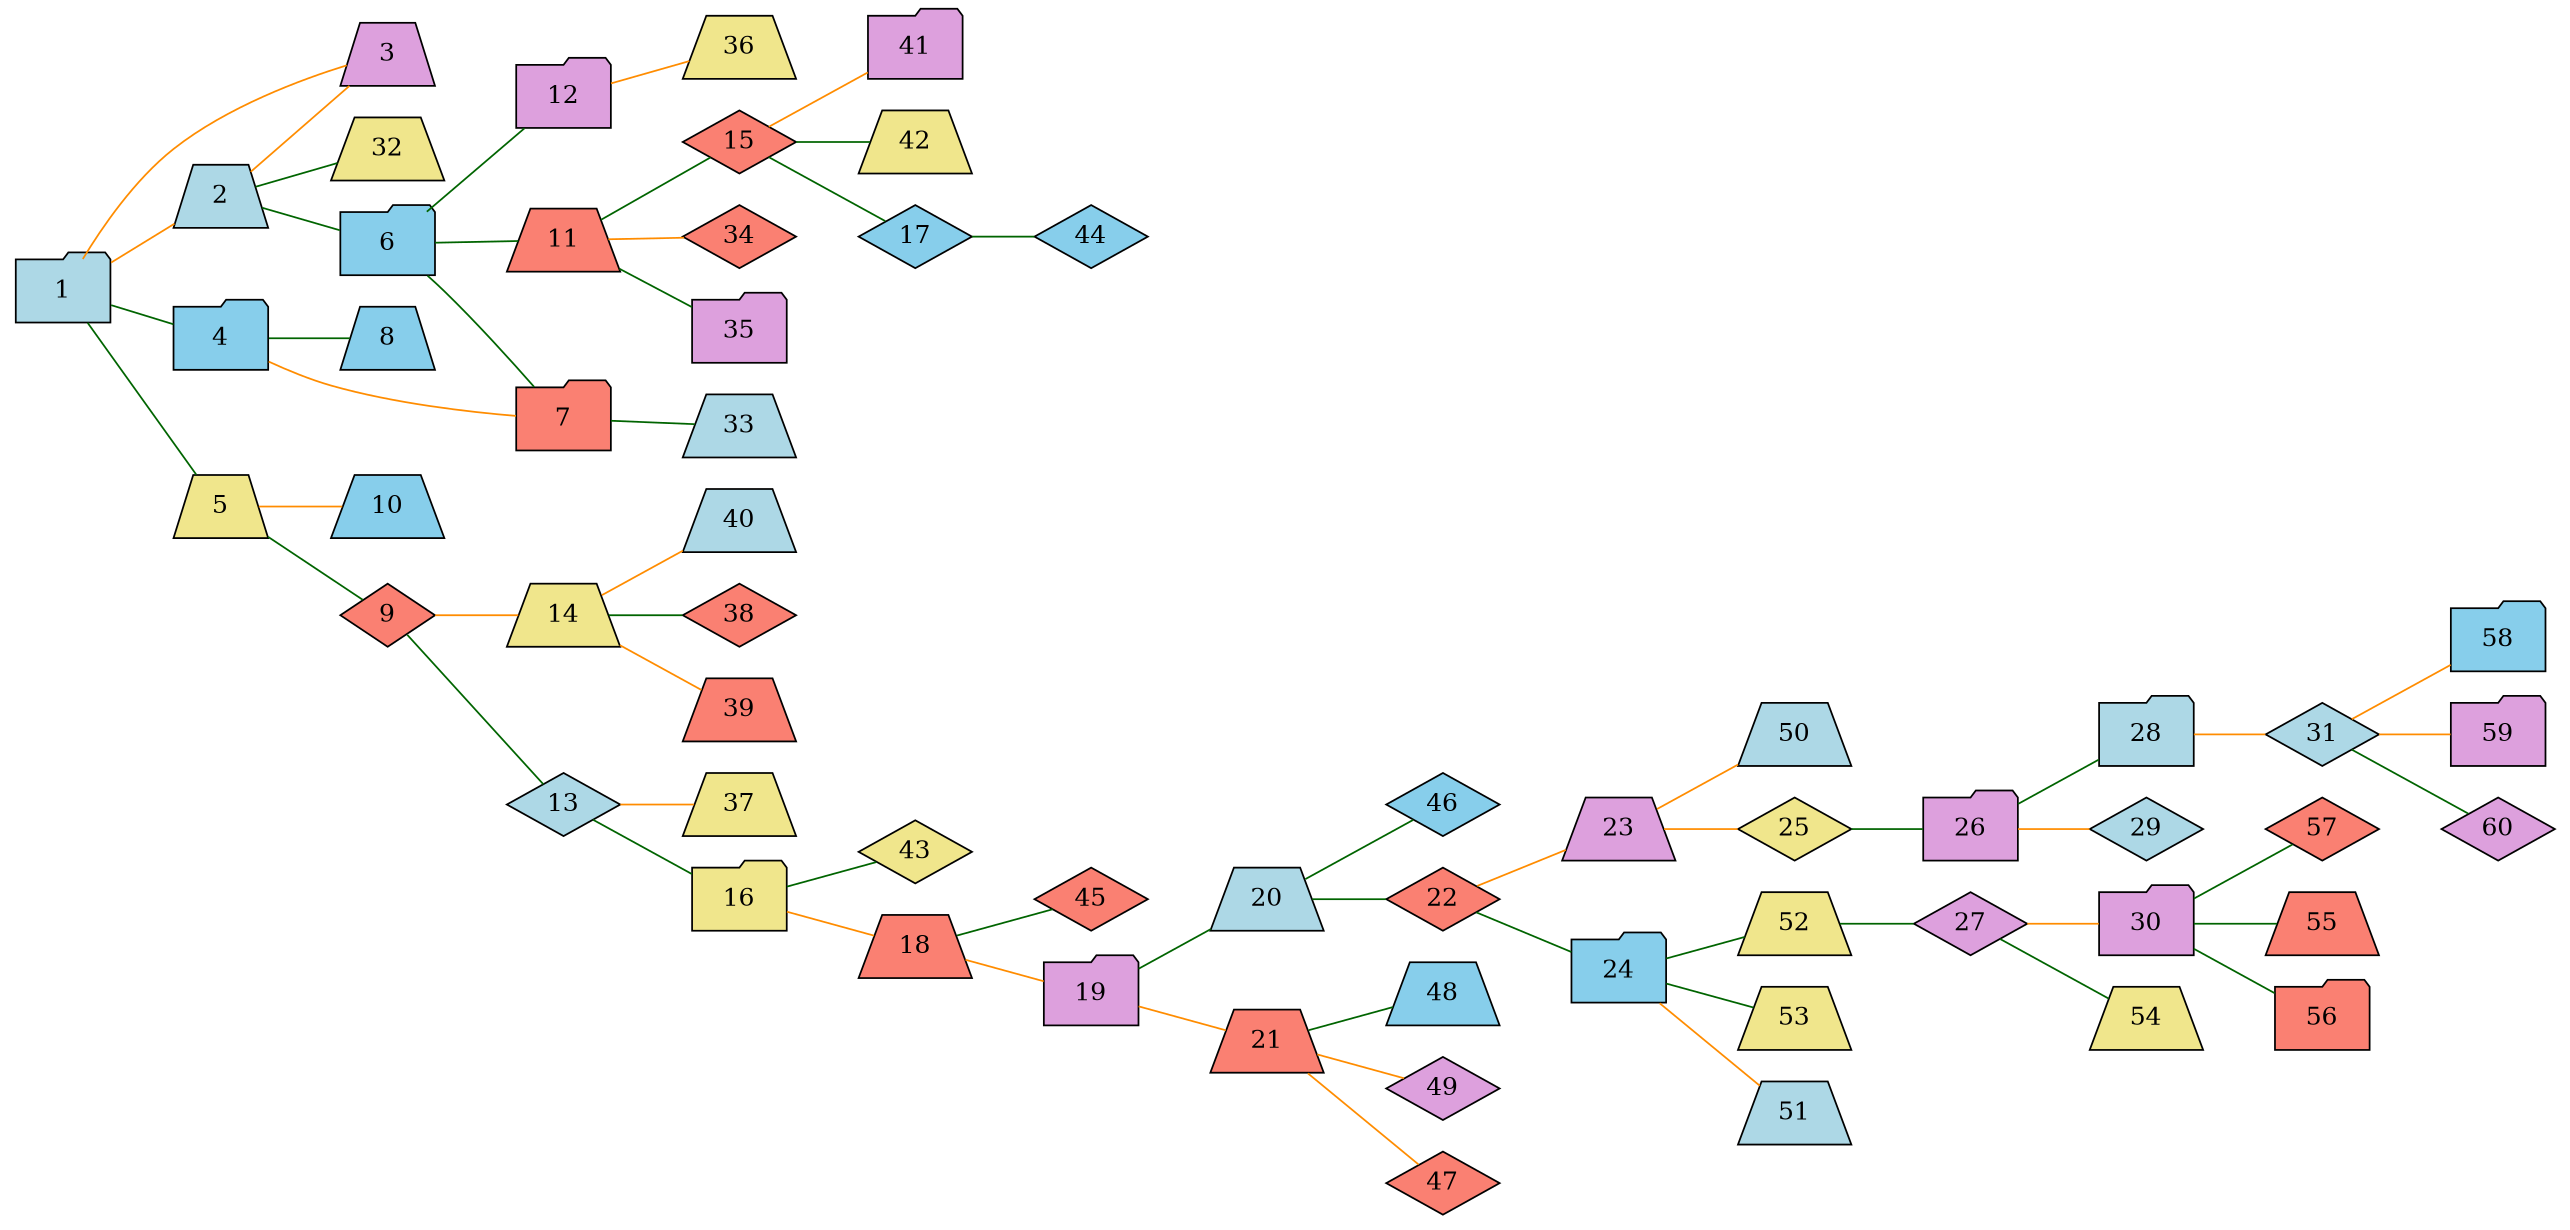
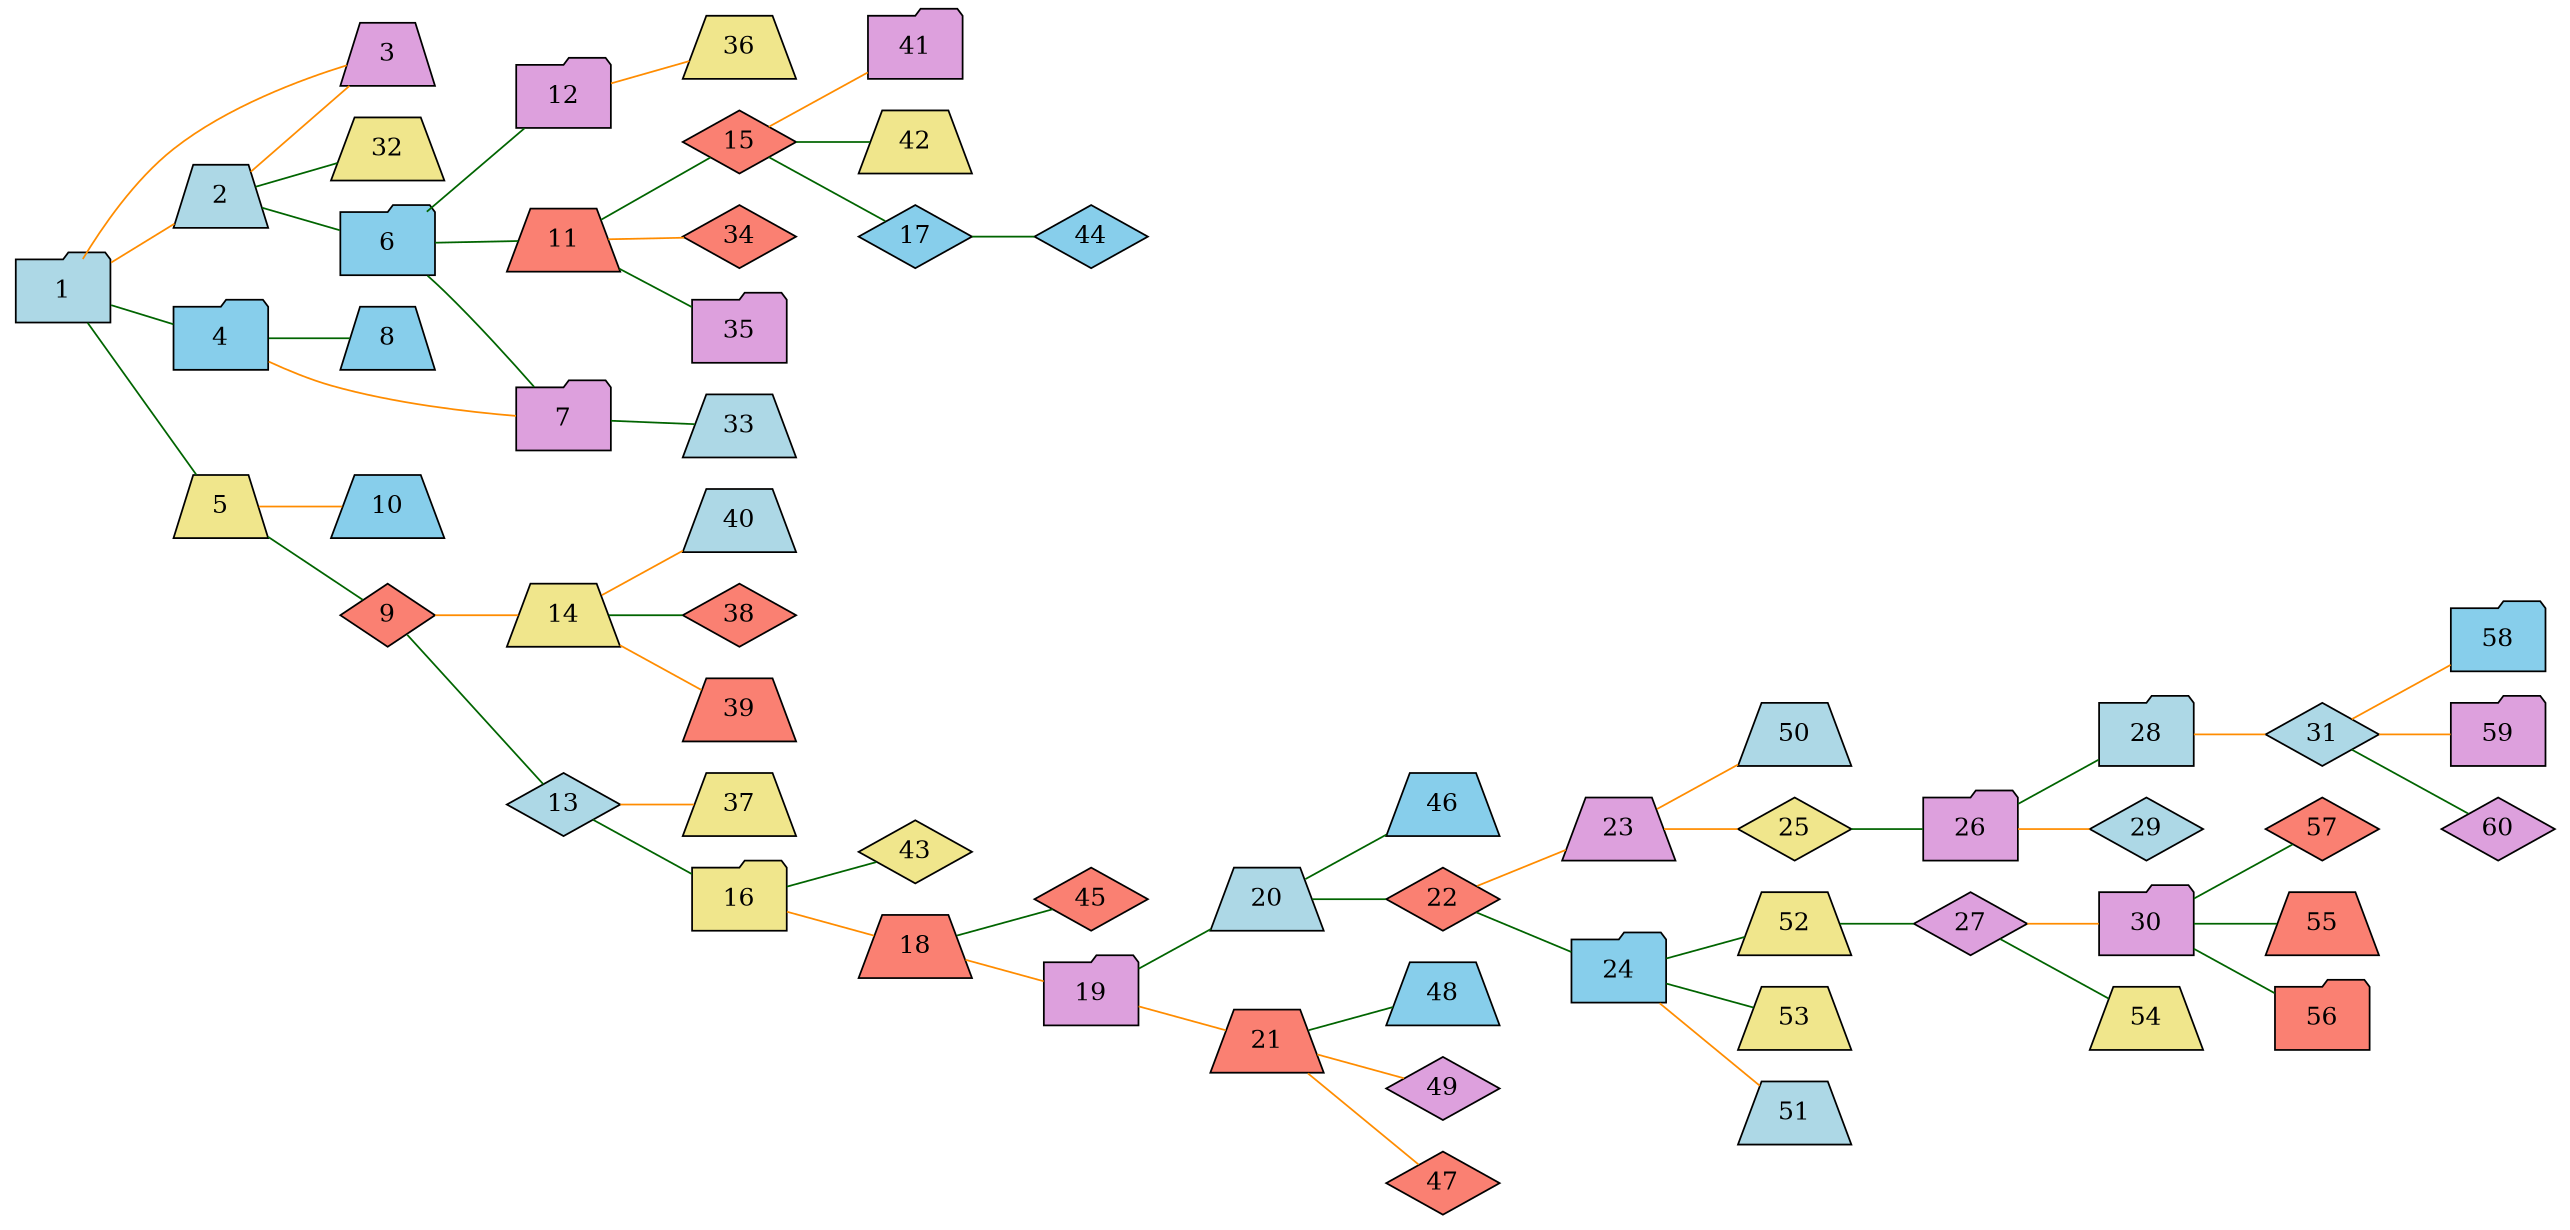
node "7": fillcolor salmon -> plum
node "46": shape diamond -> trapezium
